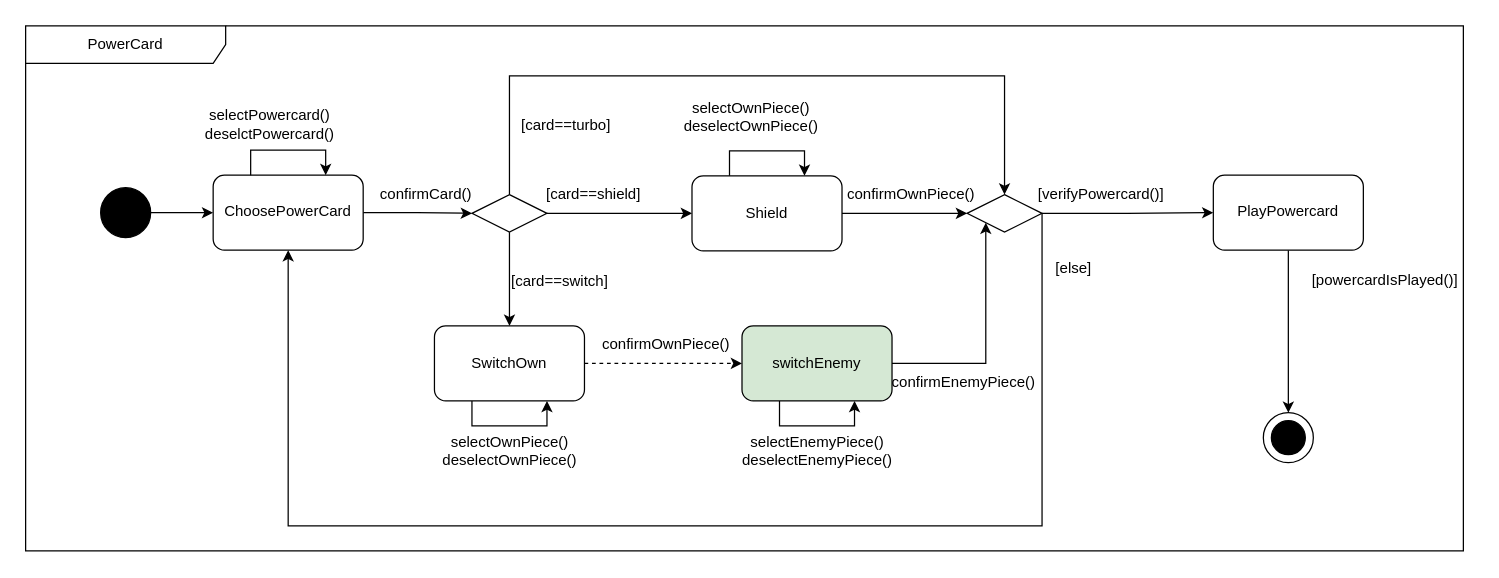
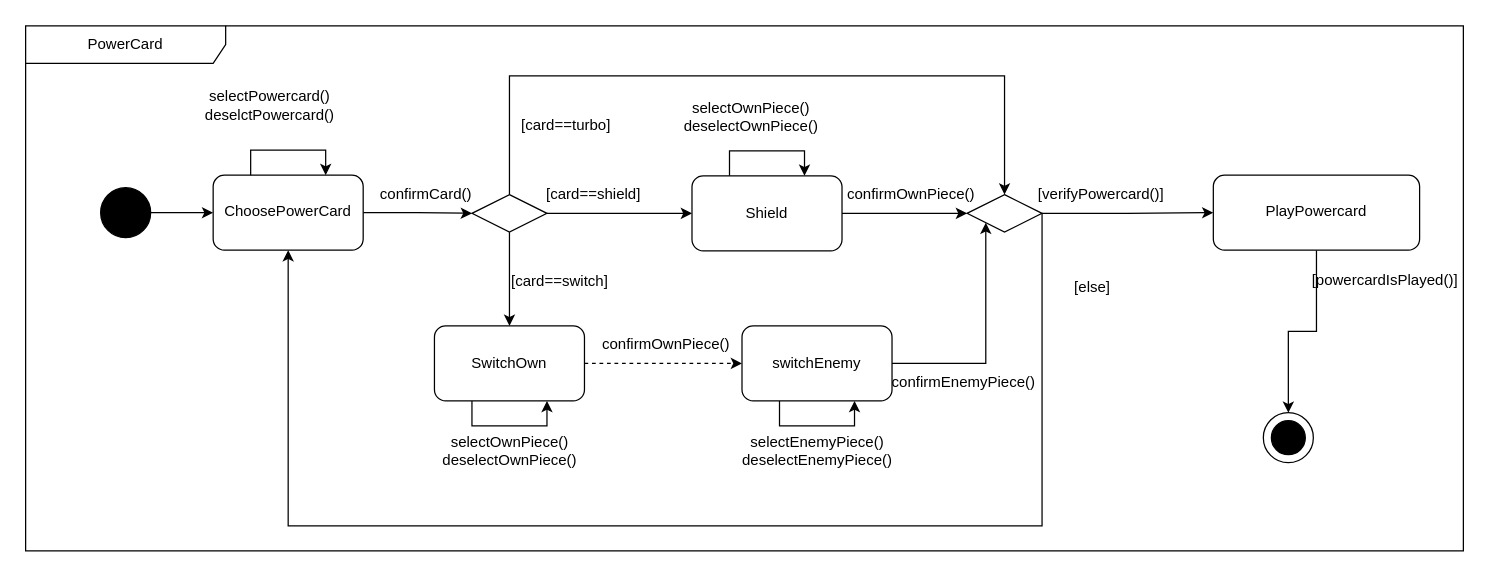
node "selectPowercard() deselctPowercard()": moved (269, 125) -> (269, 106)
node "PlayPowercard": size 150x75 -> 206x75
node "[else]": moved (1073, 269) -> (1092, 287)
node "switchEnemy": fillcolor #d5e8d4 -> #ffffff
